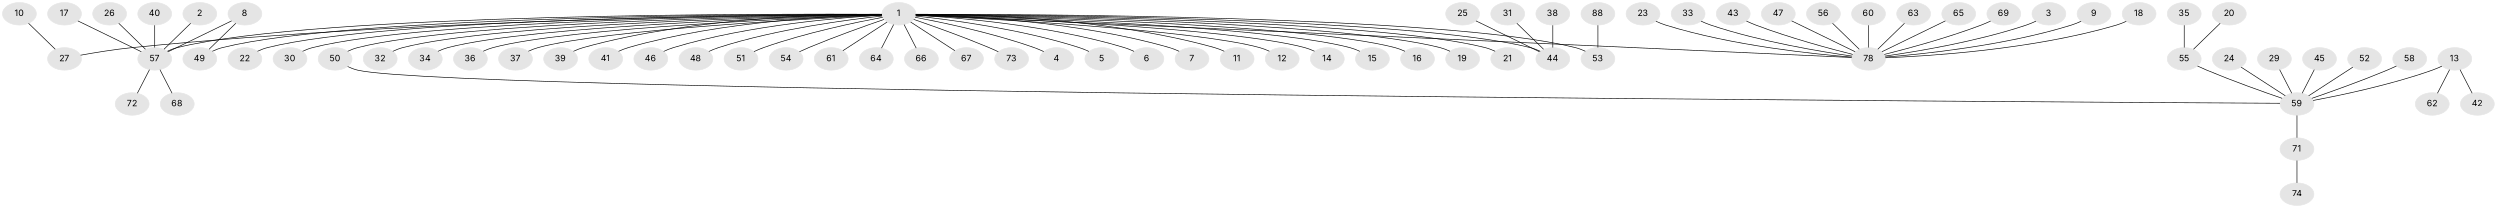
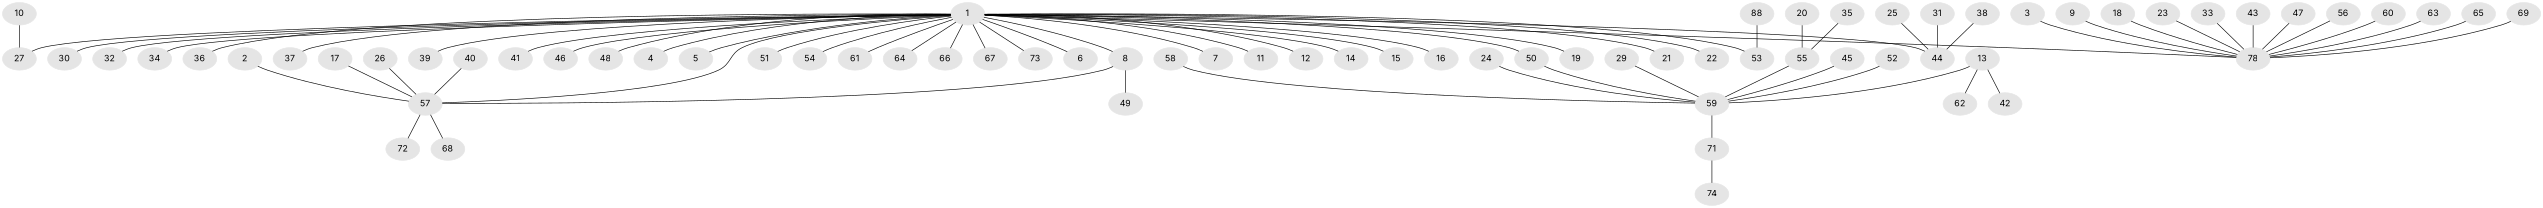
edge "1" -- "49": now "1" -- "8"
